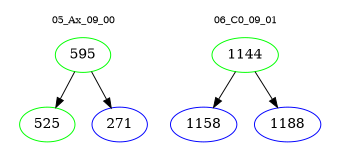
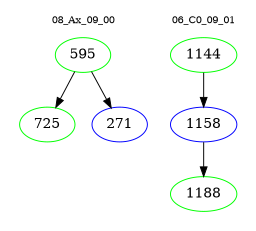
cluster "05_Ax_09_00": label "05_Ax_09_00" -> "08_Ax_09_00"
edge "1144" -> "1188": now "1158" -> "1188"
node "525": label "525" -> "725"
node "1188": color blue -> green
